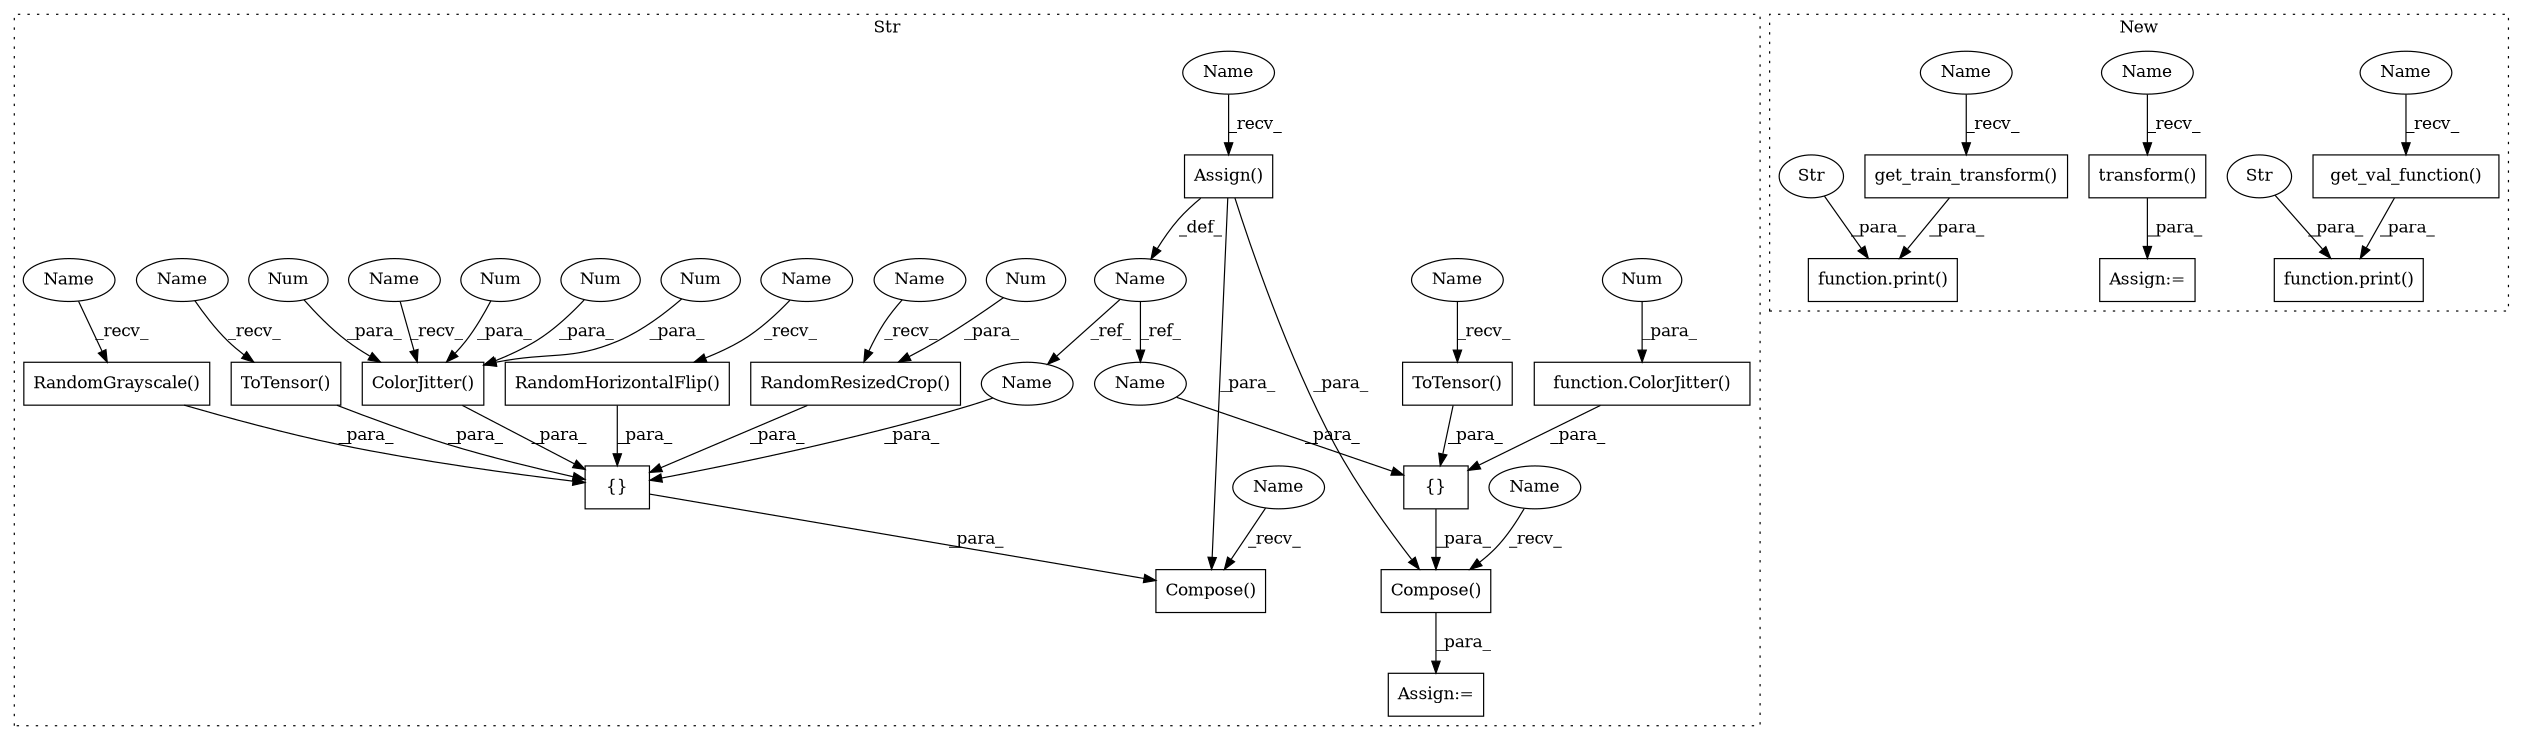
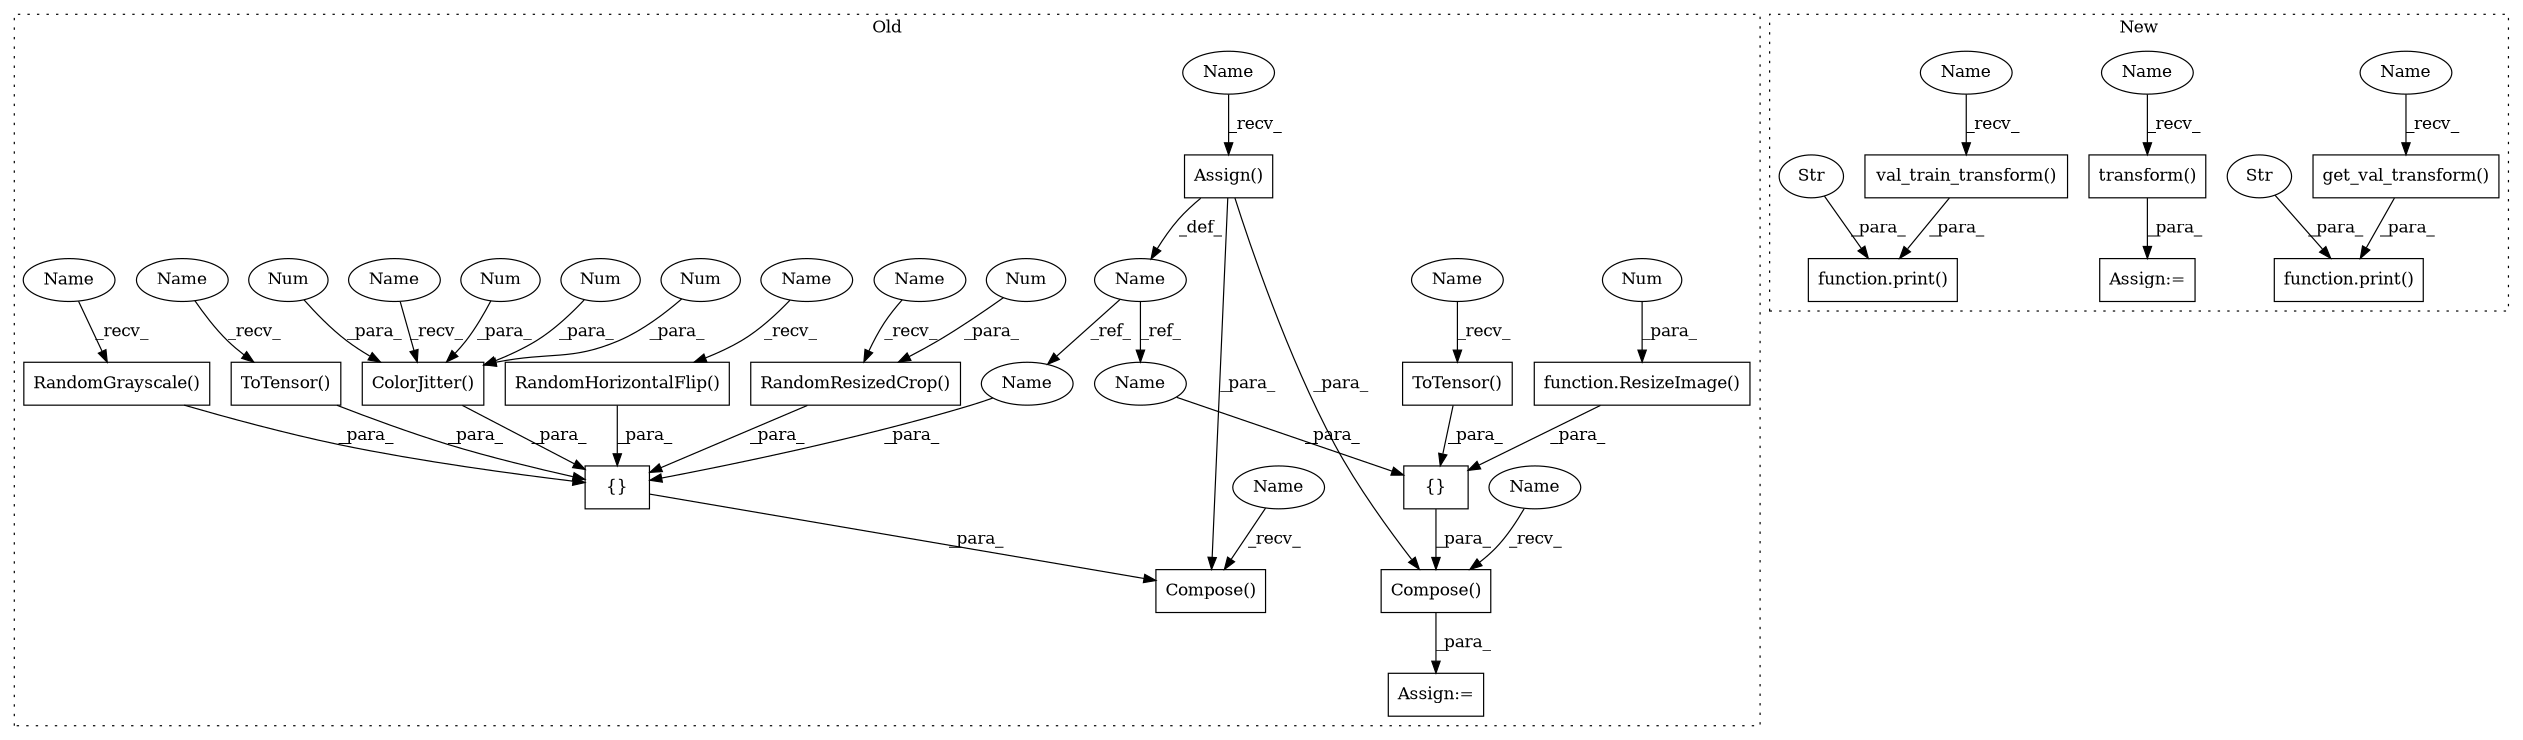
cluster "Str": label "Str" -> "Old"
node "get_train_transform()": label "get_train_transform()" -> "val_train_transform()"
node "get_val_function()": label "get_val_function()" -> "get_val_transform()"
node "function.ColorJitter()": label "function.ColorJitter()" -> "function.ResizeImage()"
